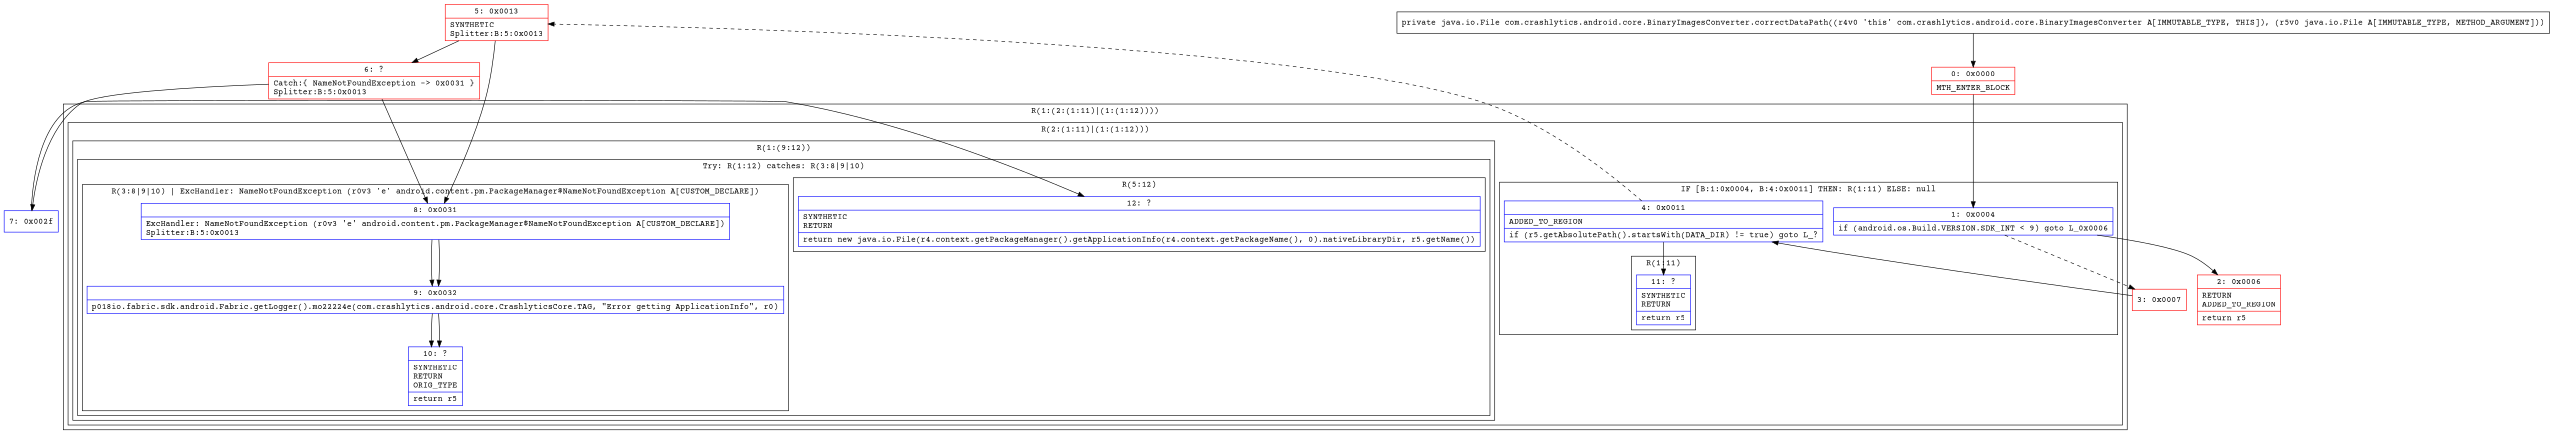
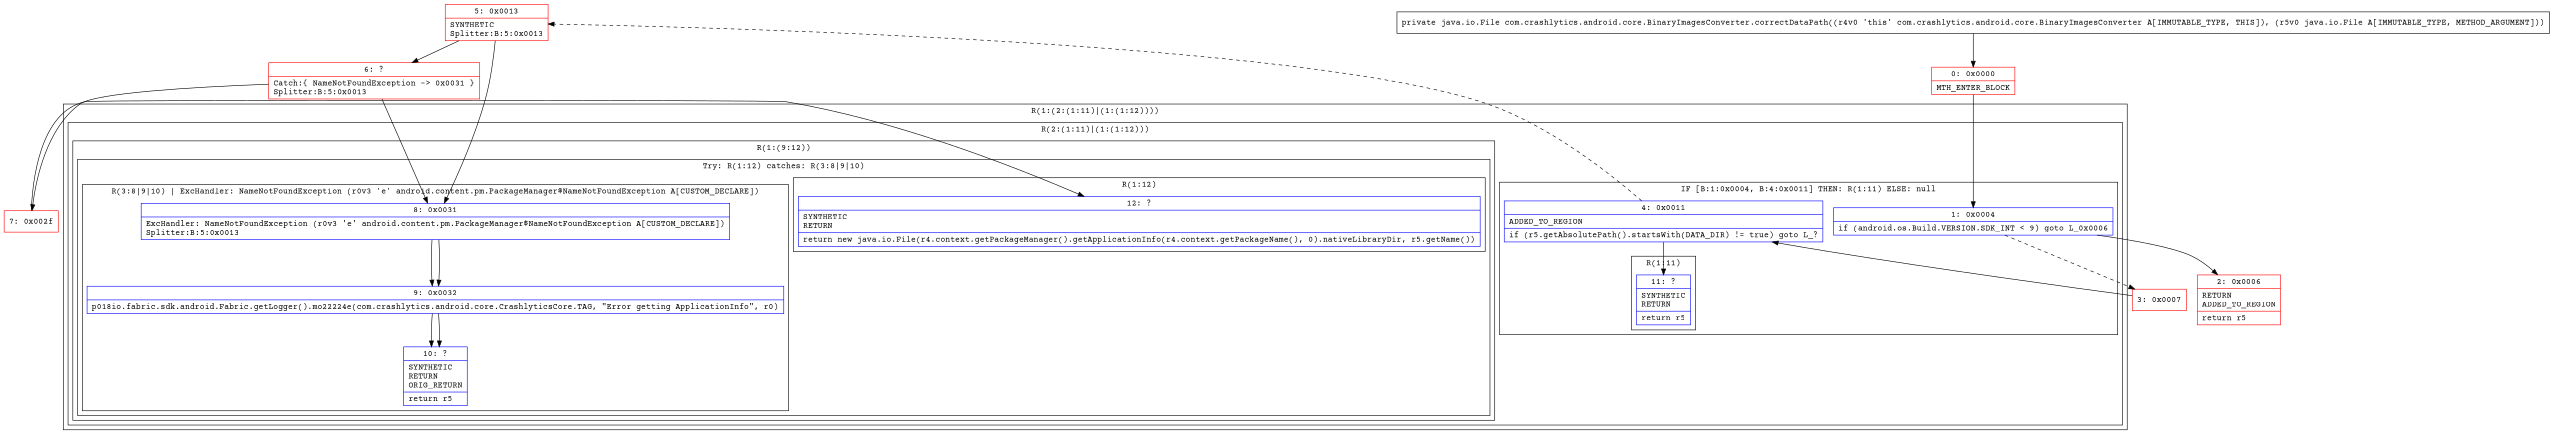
cluster "R(5:12)": label "R(5:12)" -> "R(1:12)"
node "7: 0x002f": color blue -> red
node "10: ?": text "ORIG_TYPE" -> "ORIG_RETURN"
